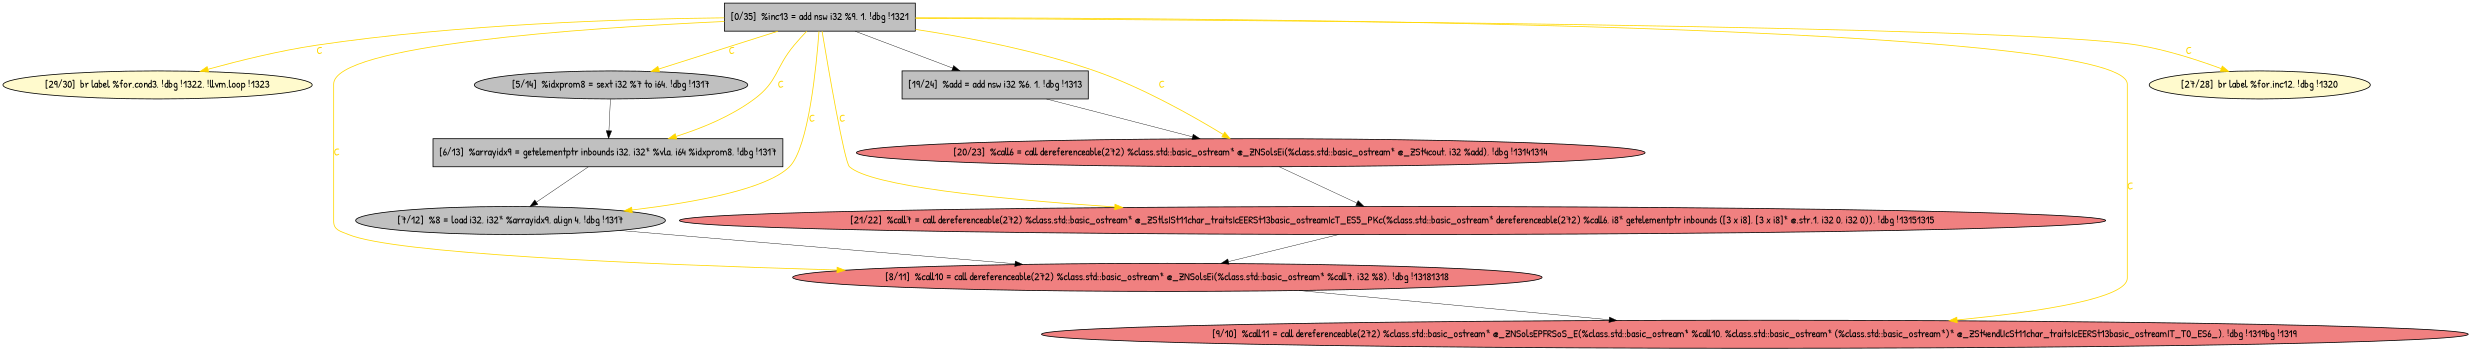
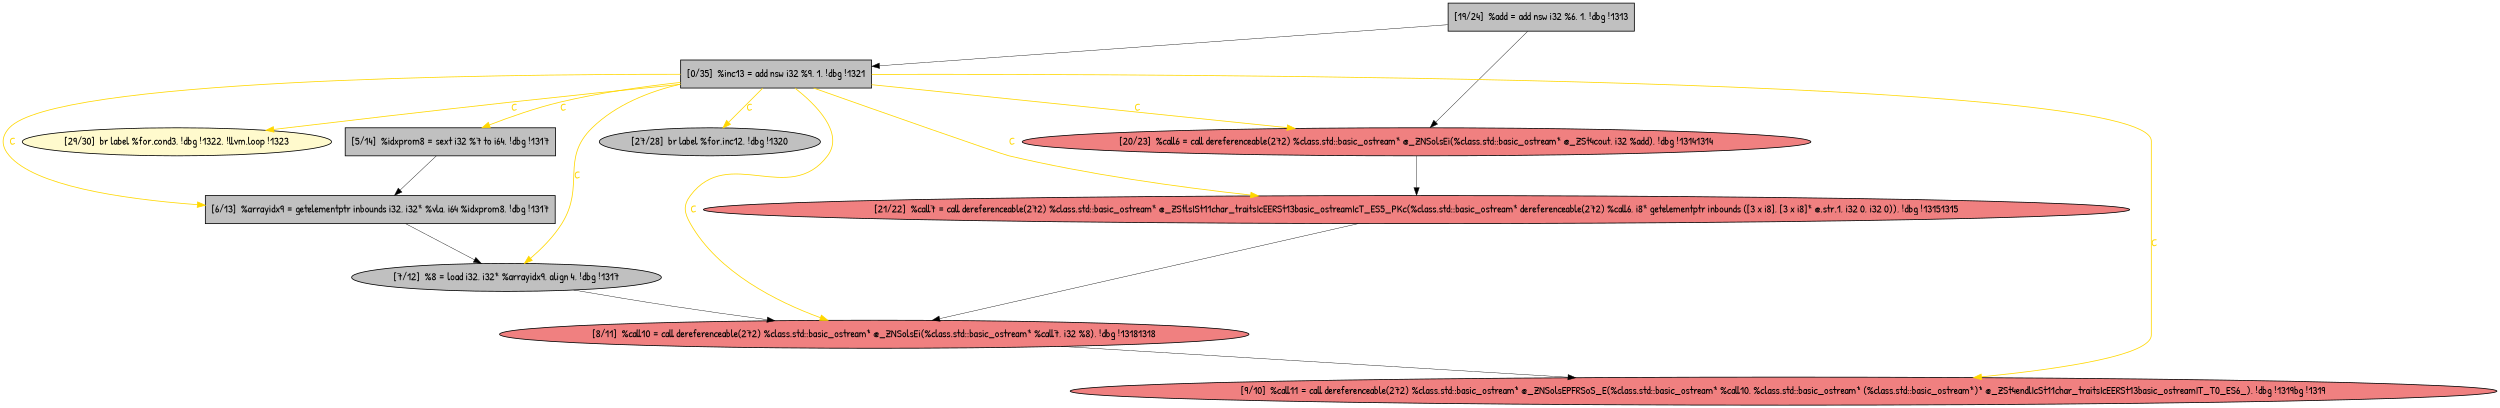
edge "[0/35]  %inc13 = add nsw i32 %9, 1, !dbg !1321" -> "[19/24]  %add = add nsw i32 %6, 1, !dbg !1313": reversed
node "[5/14]  %idxprom8 = sext i32 %7 to i64, !dbg !1317": shape ellipse -> box
node "[27/28]  br label %for.inc12, !dbg !1320": fillcolor lemonchiffon -> grey
